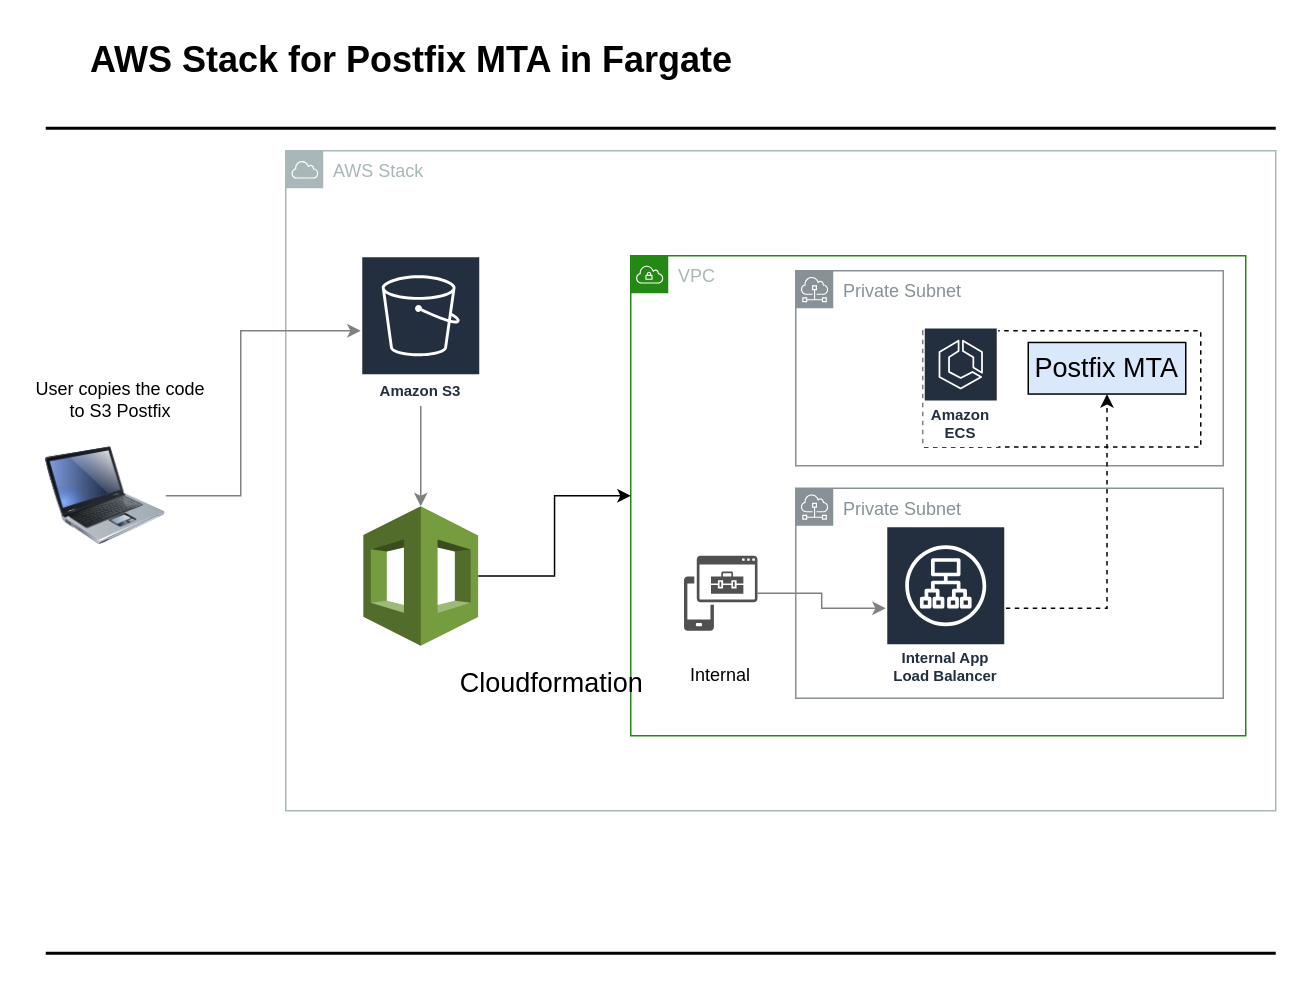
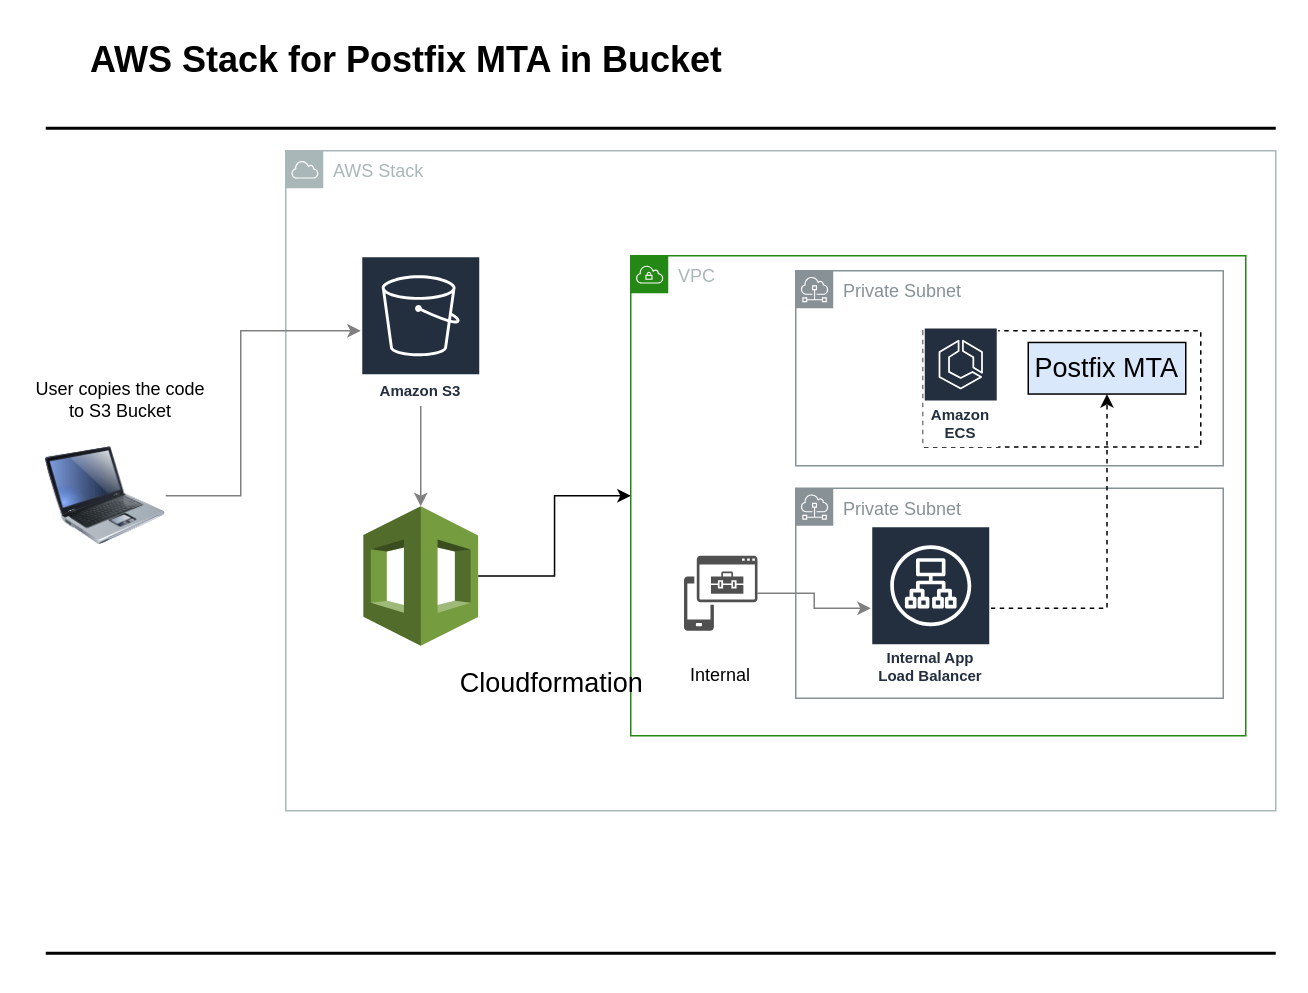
node "AWS Stack for Postfix MTA in Fargate": label "AWS Stack for Postfix MTA in Fargate" -> "AWS Stack for Postfix MTA in Bucket"
node "User copies the code to S3 Postfix": label "User copies the code to S3 Postfix" -> "User copies the code to S3 Bucket"
node "Internal App Load Balancer": moved (946, 608) -> (931, 608)
